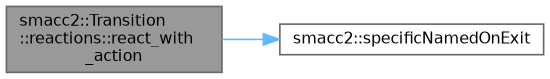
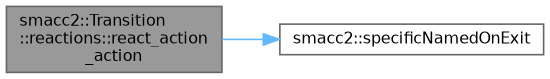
node "smacc2::Transition ::reactions::react_with _action": label "smacc2::Transition ::reactions::react_with _action" -> "smacc2::Transition ::reactions::react_action _action"
